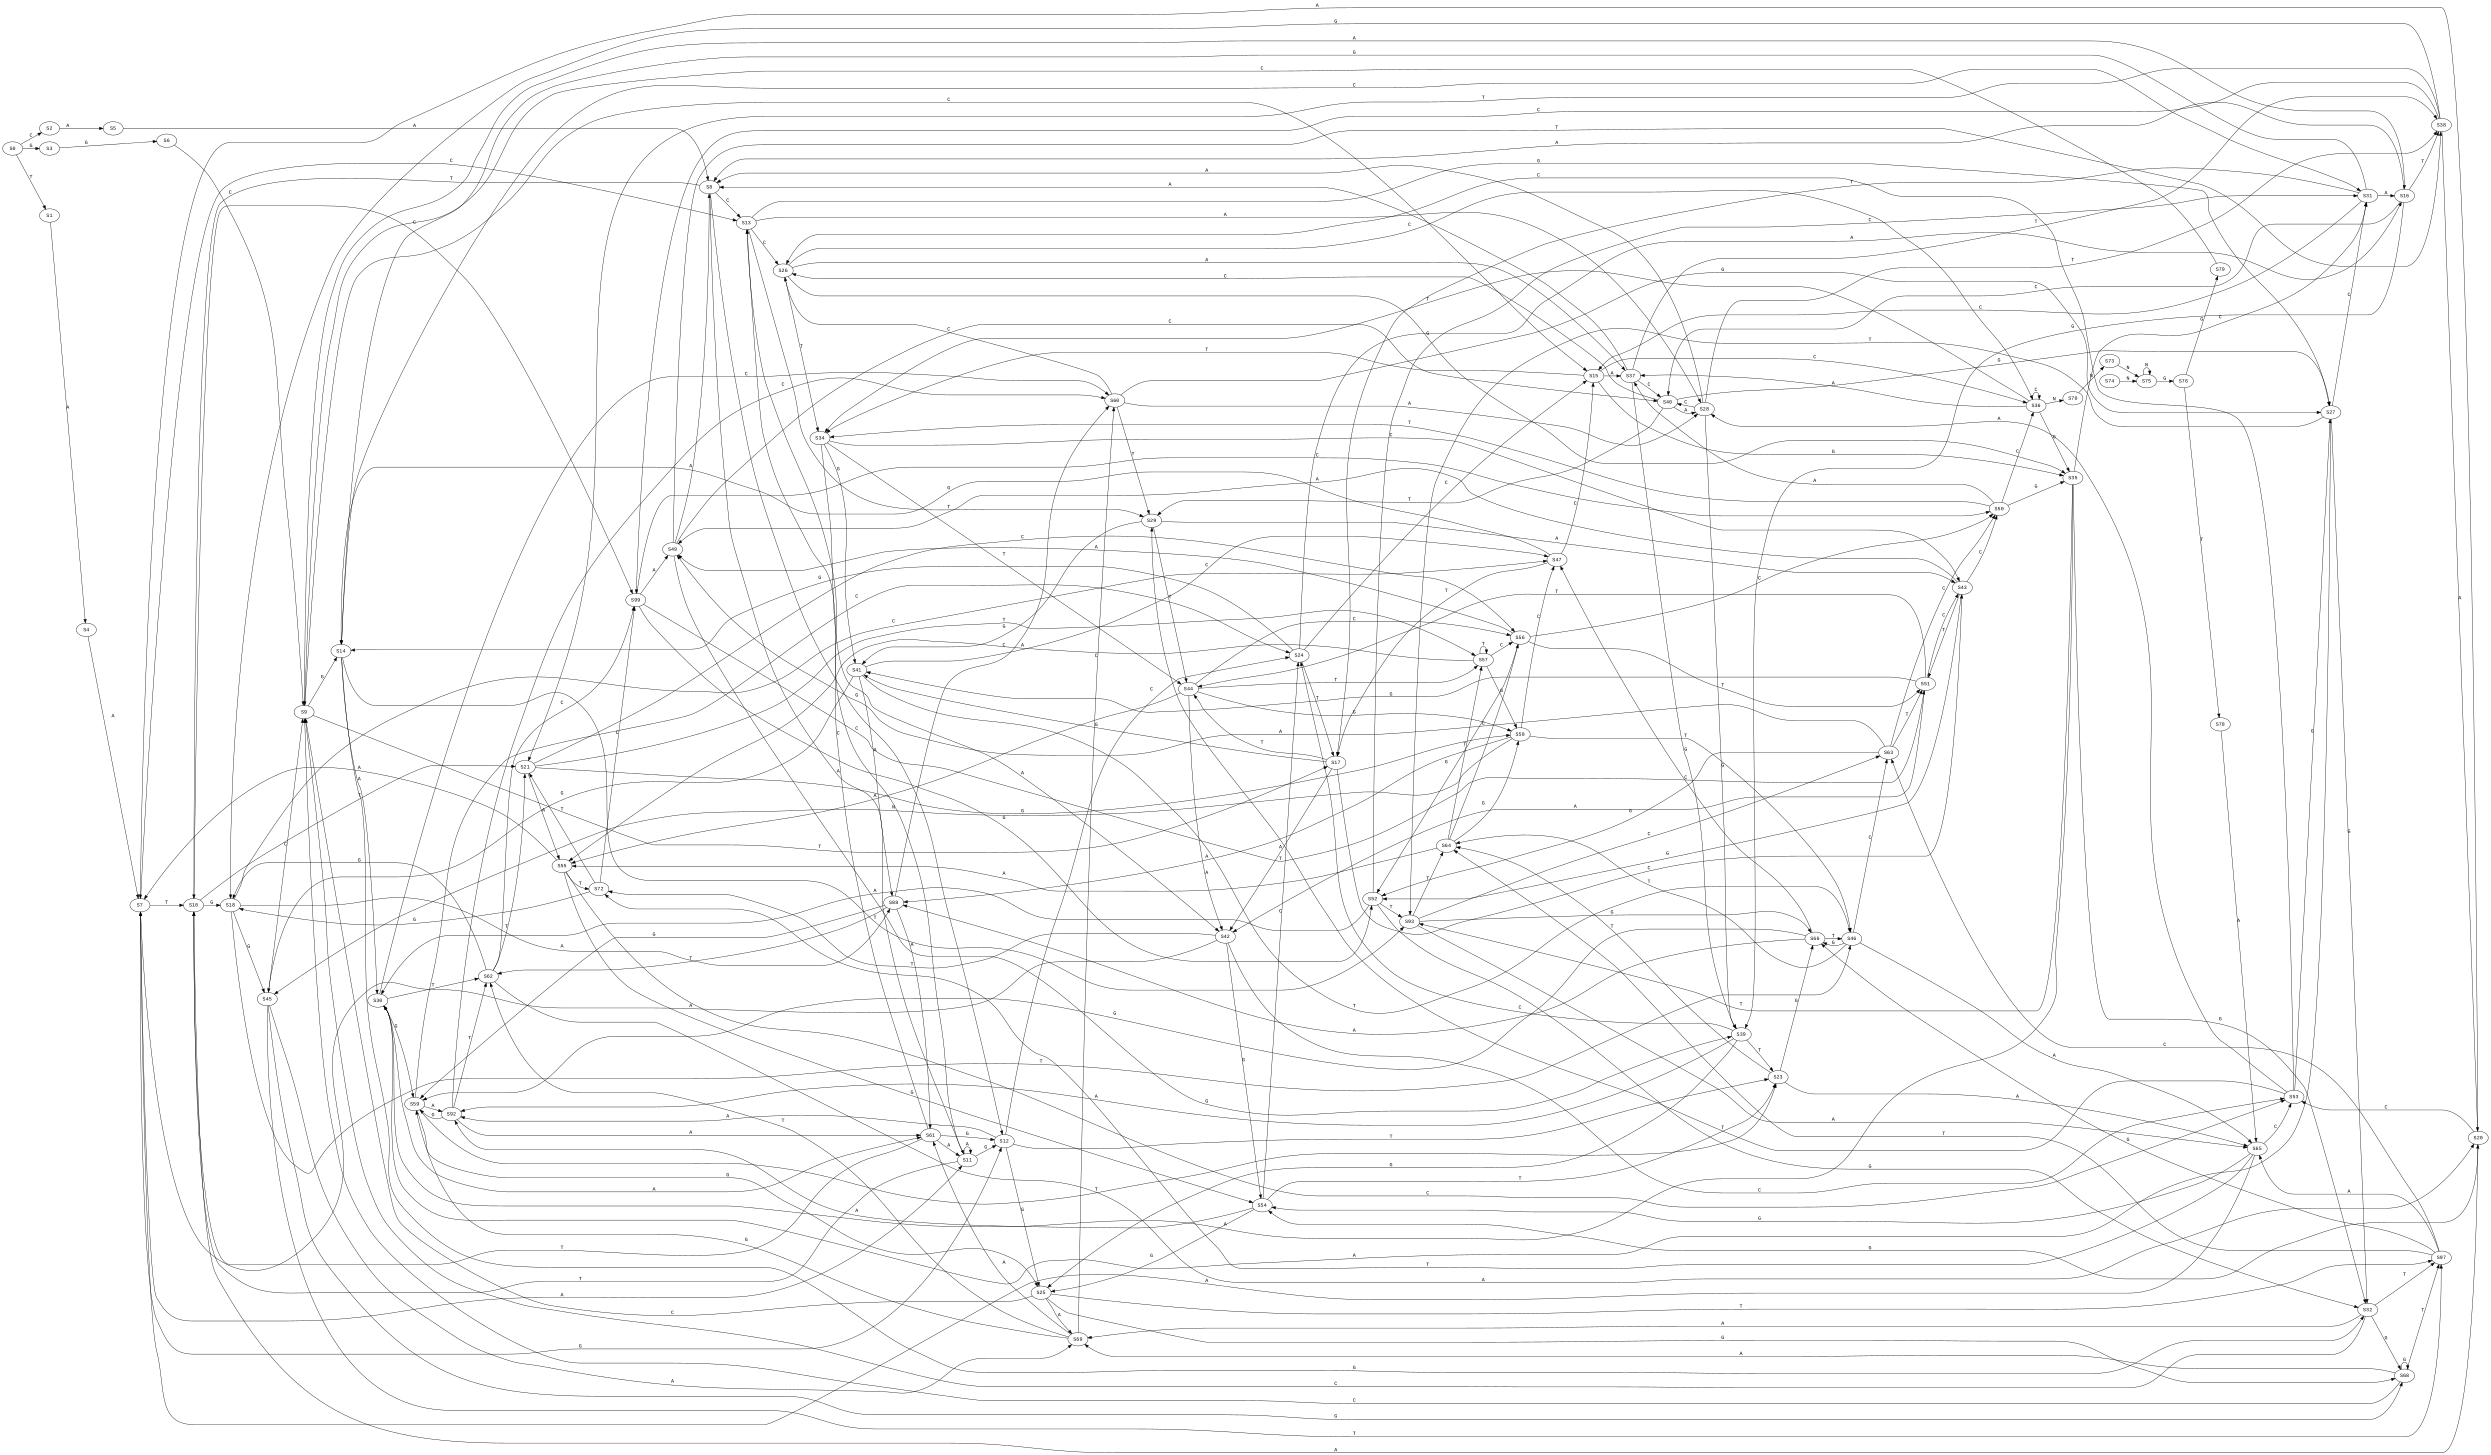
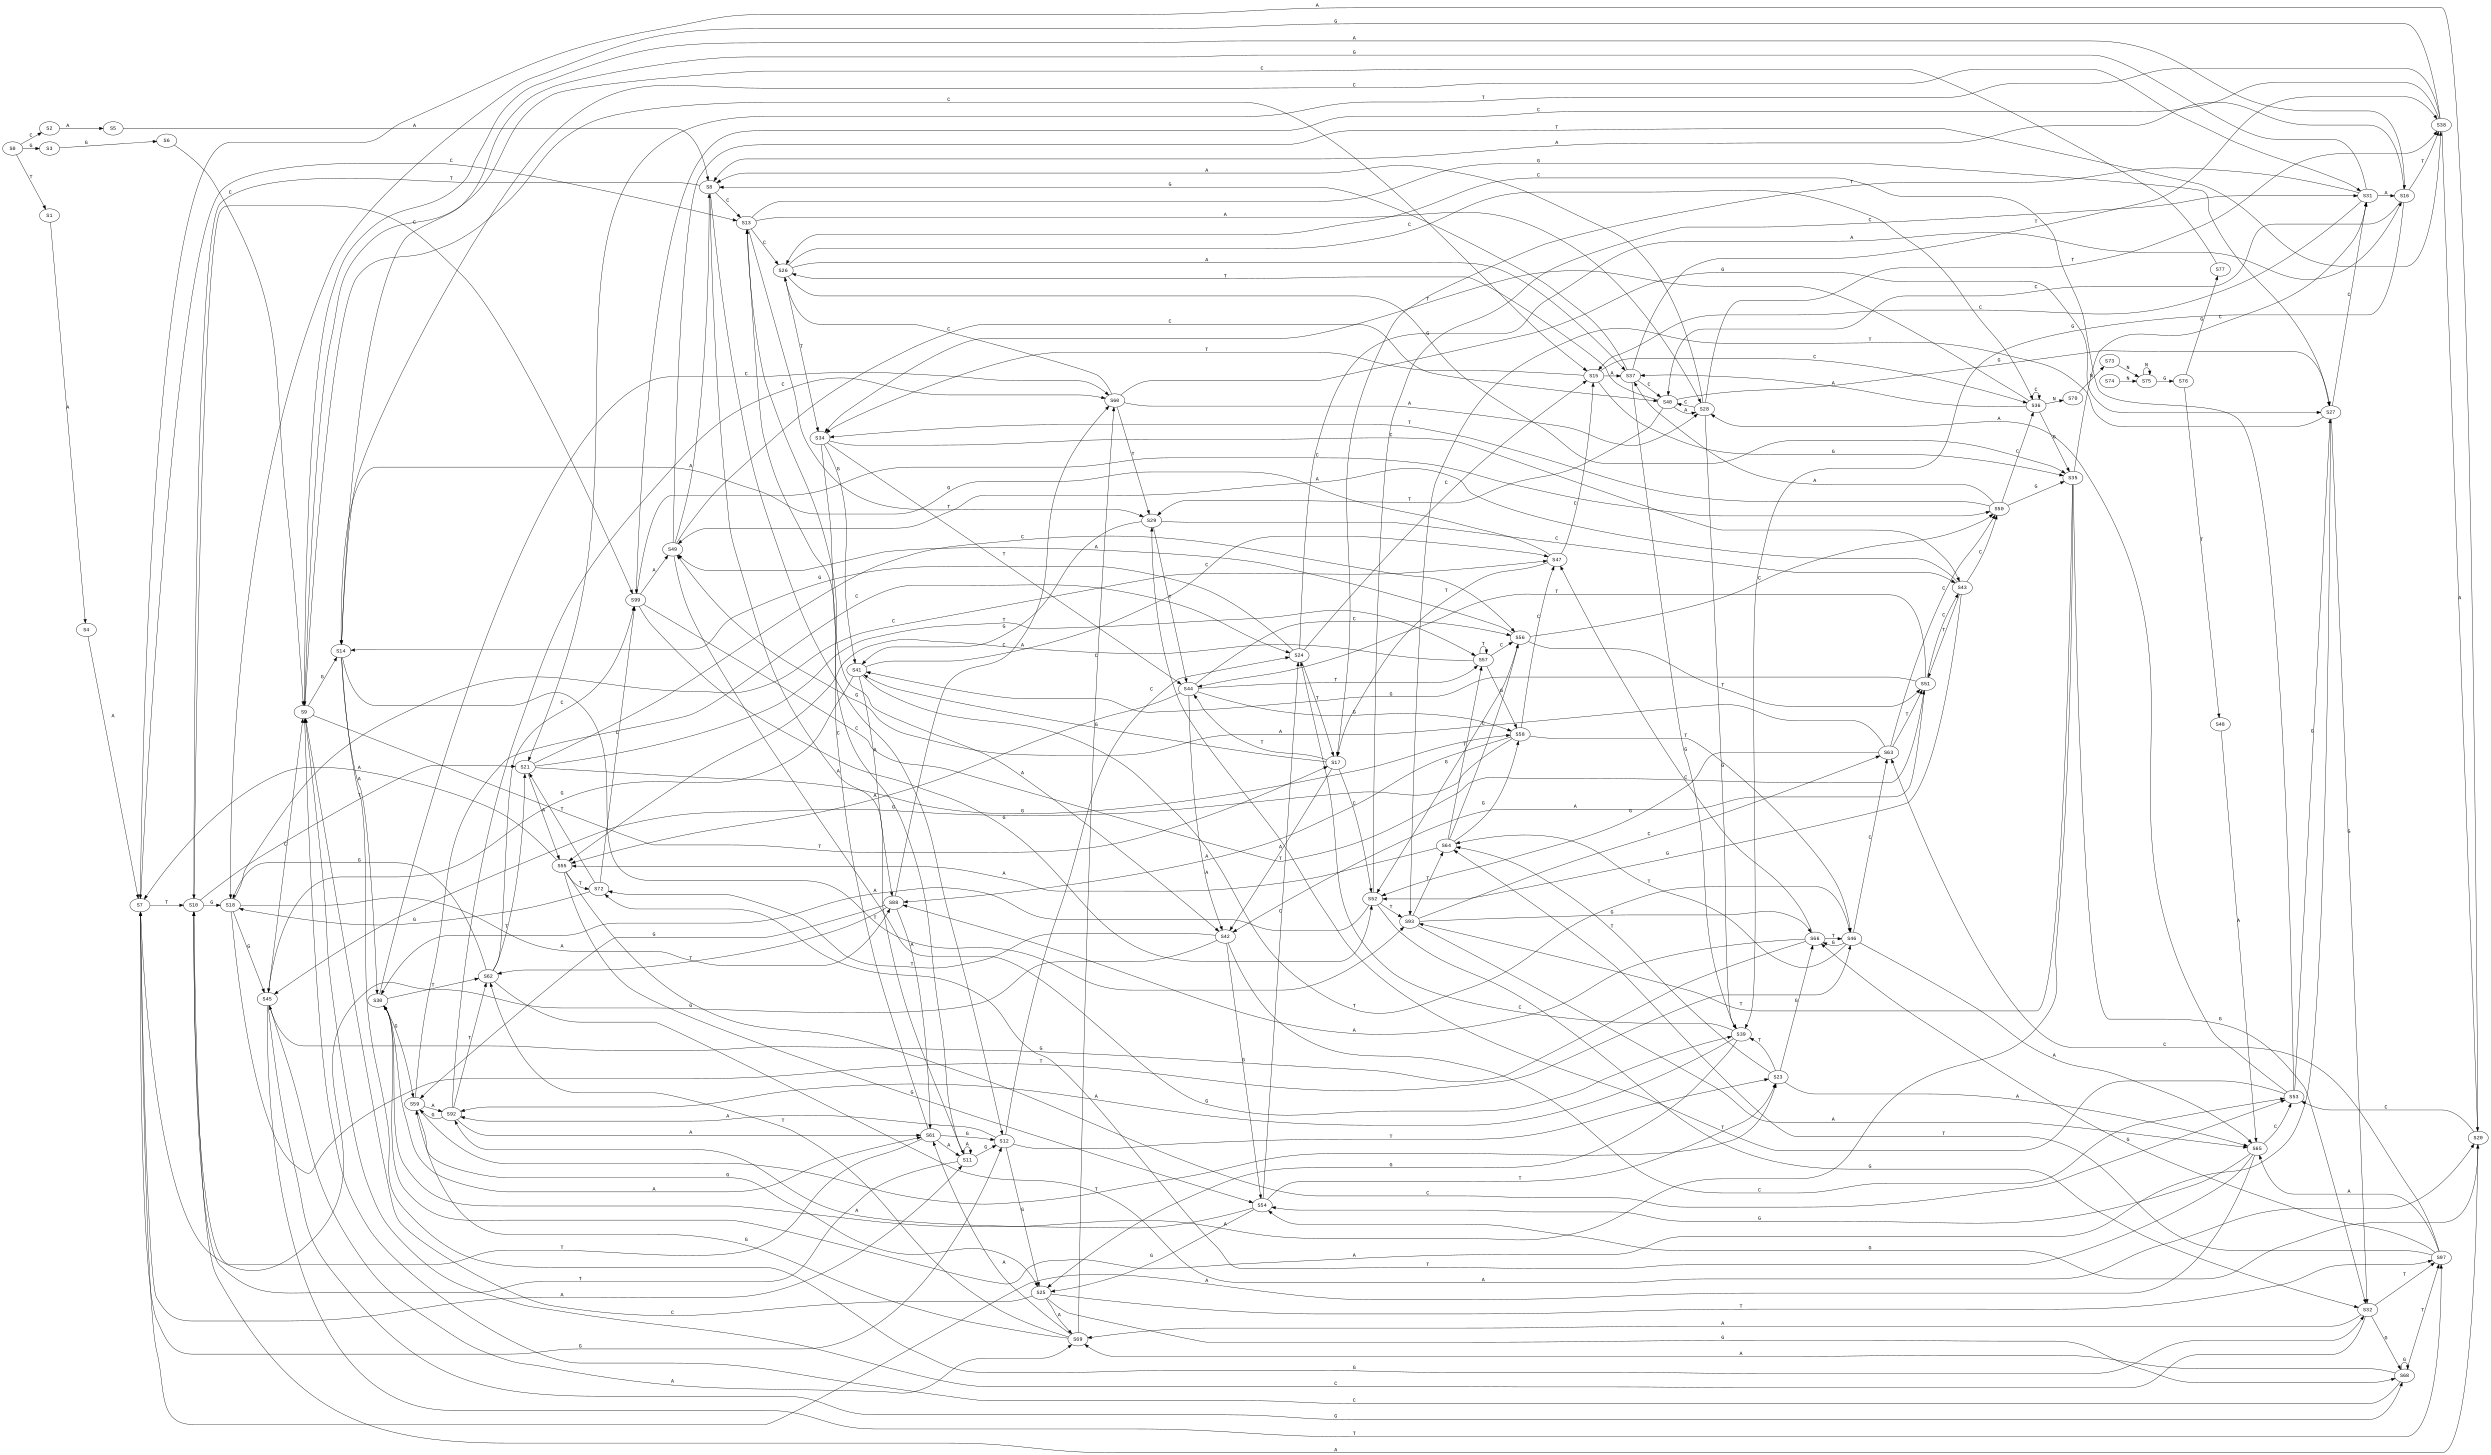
edge "S37" -> "S8": label "A" -> "G"
node "S79": label "S79" -> "S77"
edge "S40" -> "S26": label "C" -> "T"
edge "S29" -> "S43": label "A" -> "C"
node "S78": label "S78" -> "S48"
edge "S58" -> "S45": label "N" -> "G"
edge "S17" -> "S43": now "S17" -> "S52"
edge "S42" -> "S7": label "A" -> "G"
edge "S66" -> "S59": now "S66" -> "S45"
edge "S39" -> "S23": reversed
